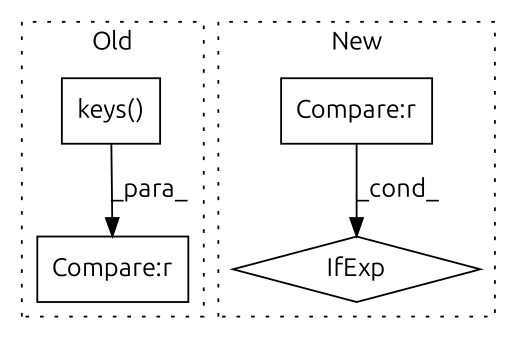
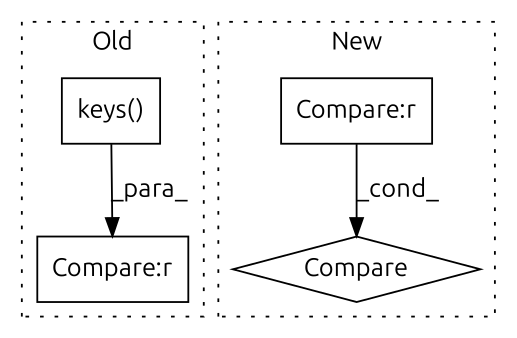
node "IfExp": label "IfExp" -> "Compare"
